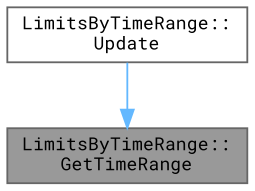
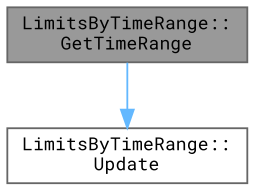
edge "LimitsByTimeRange:: Update" -> "LimitsByTimeRange:: GetTimeRange": reversed
